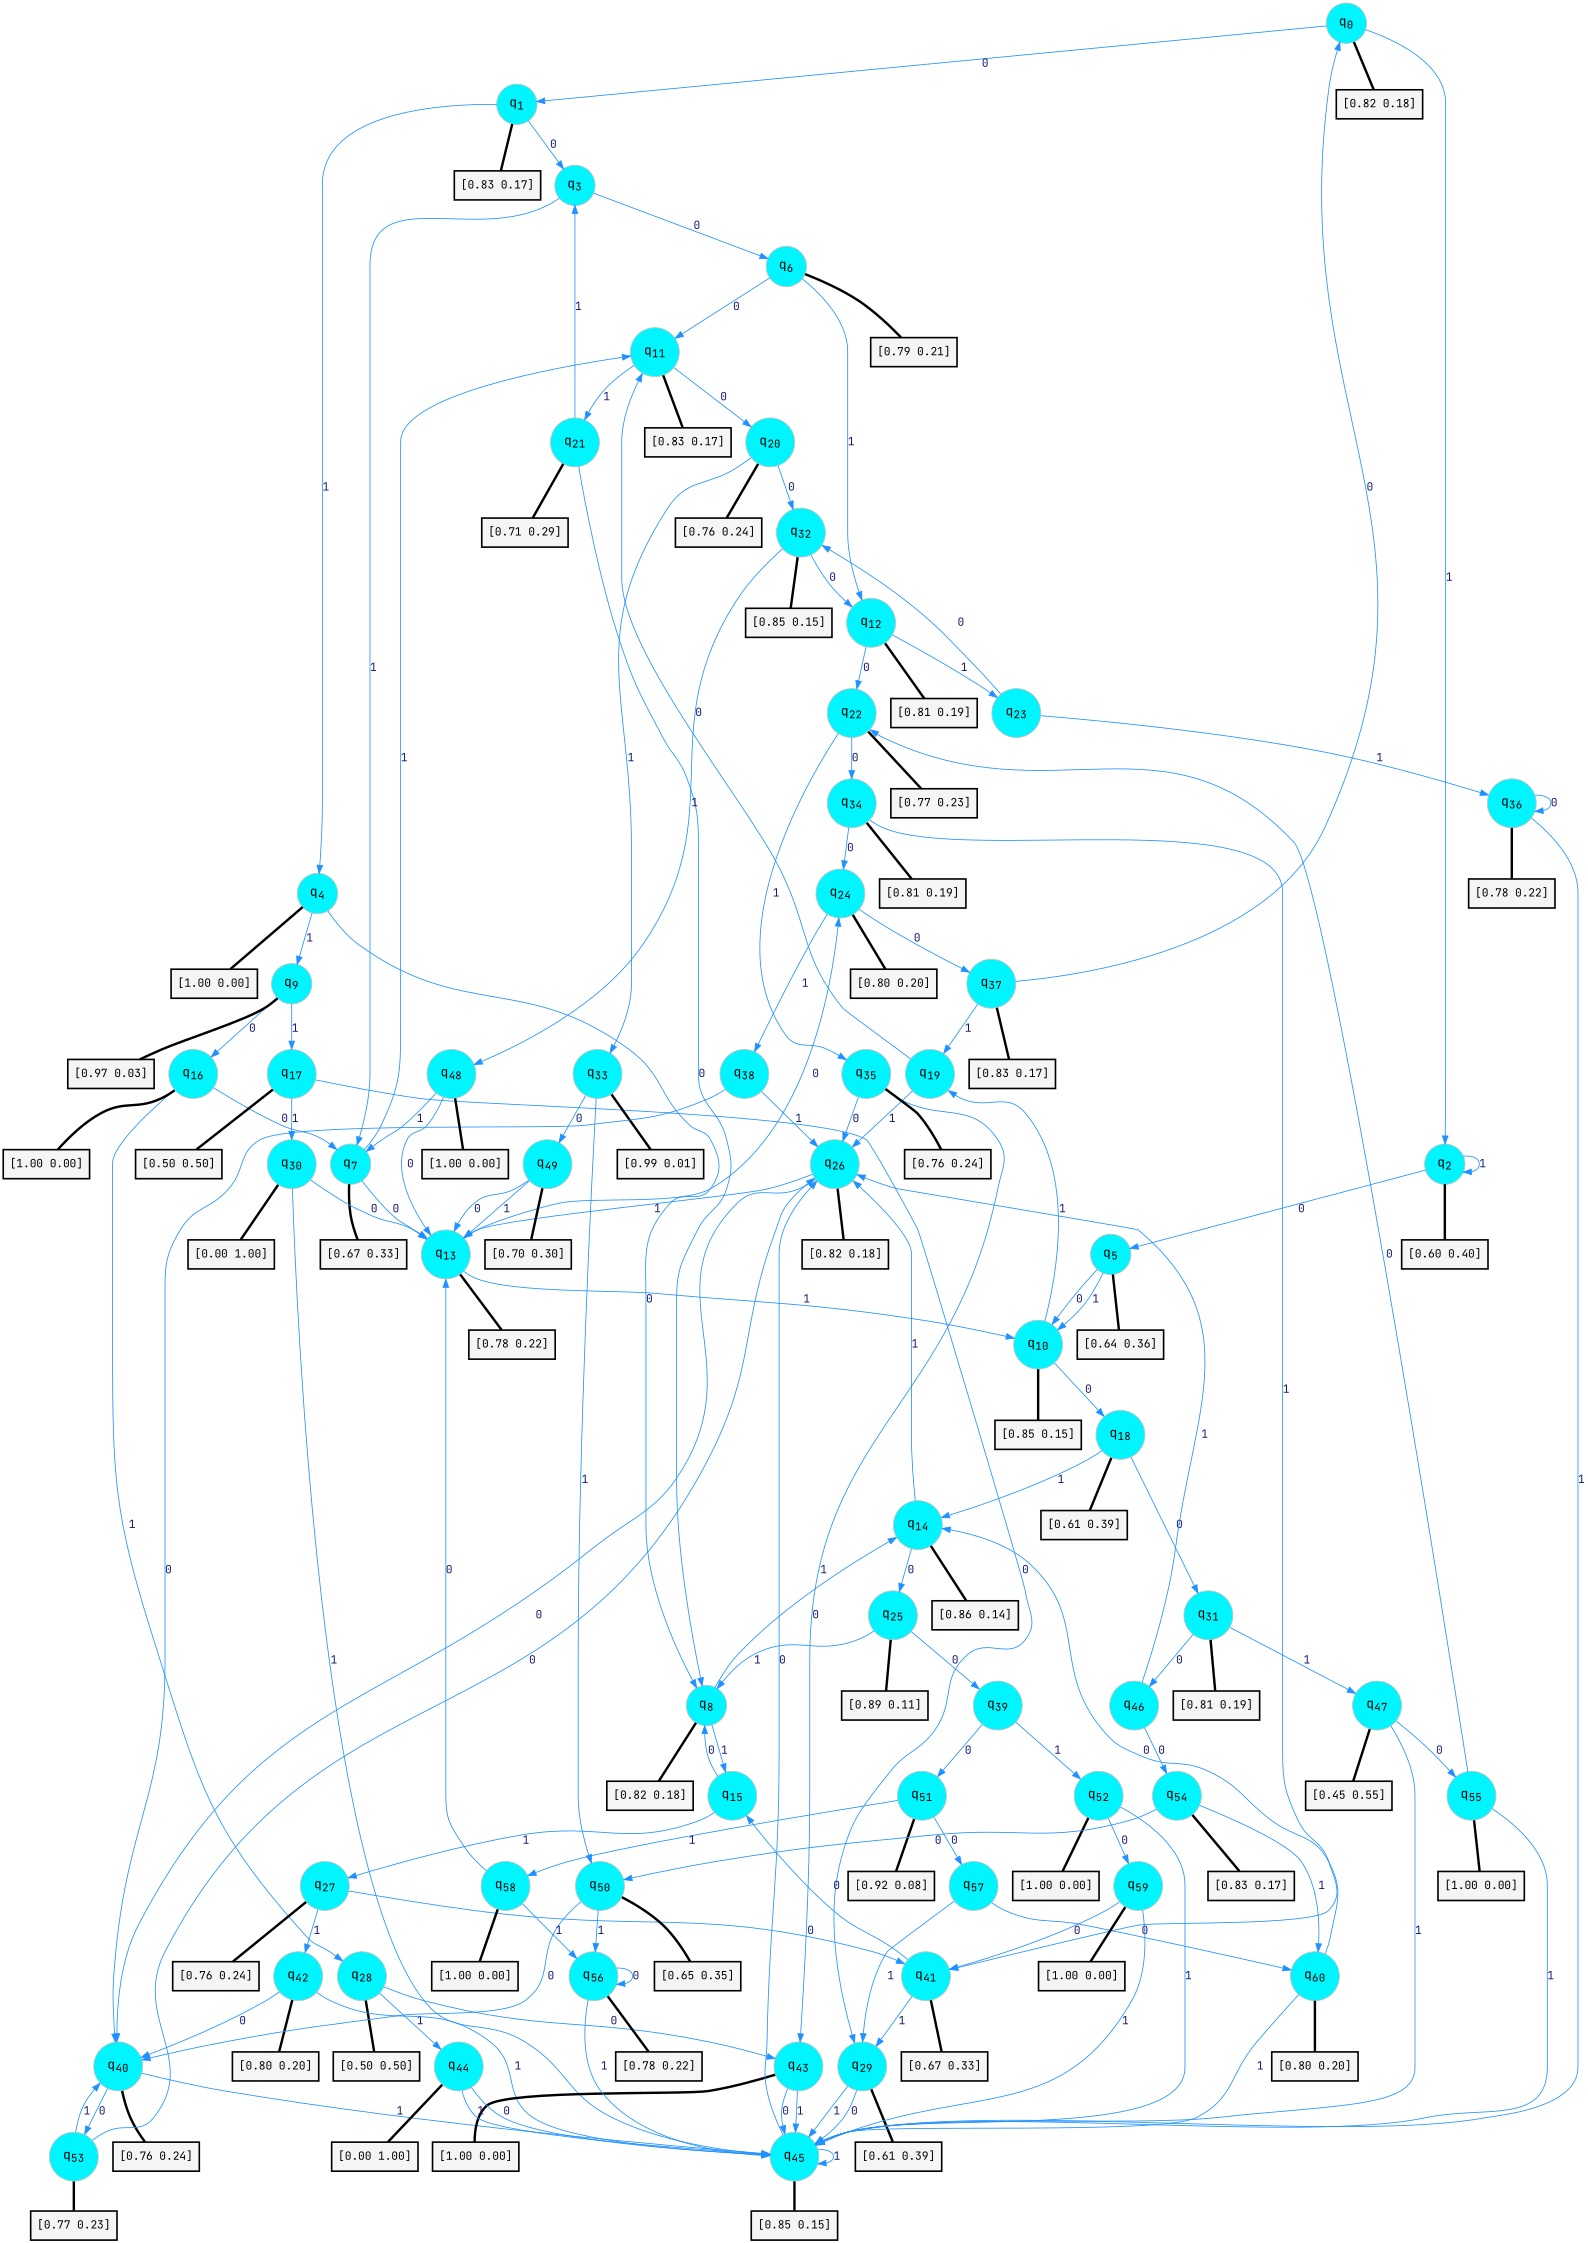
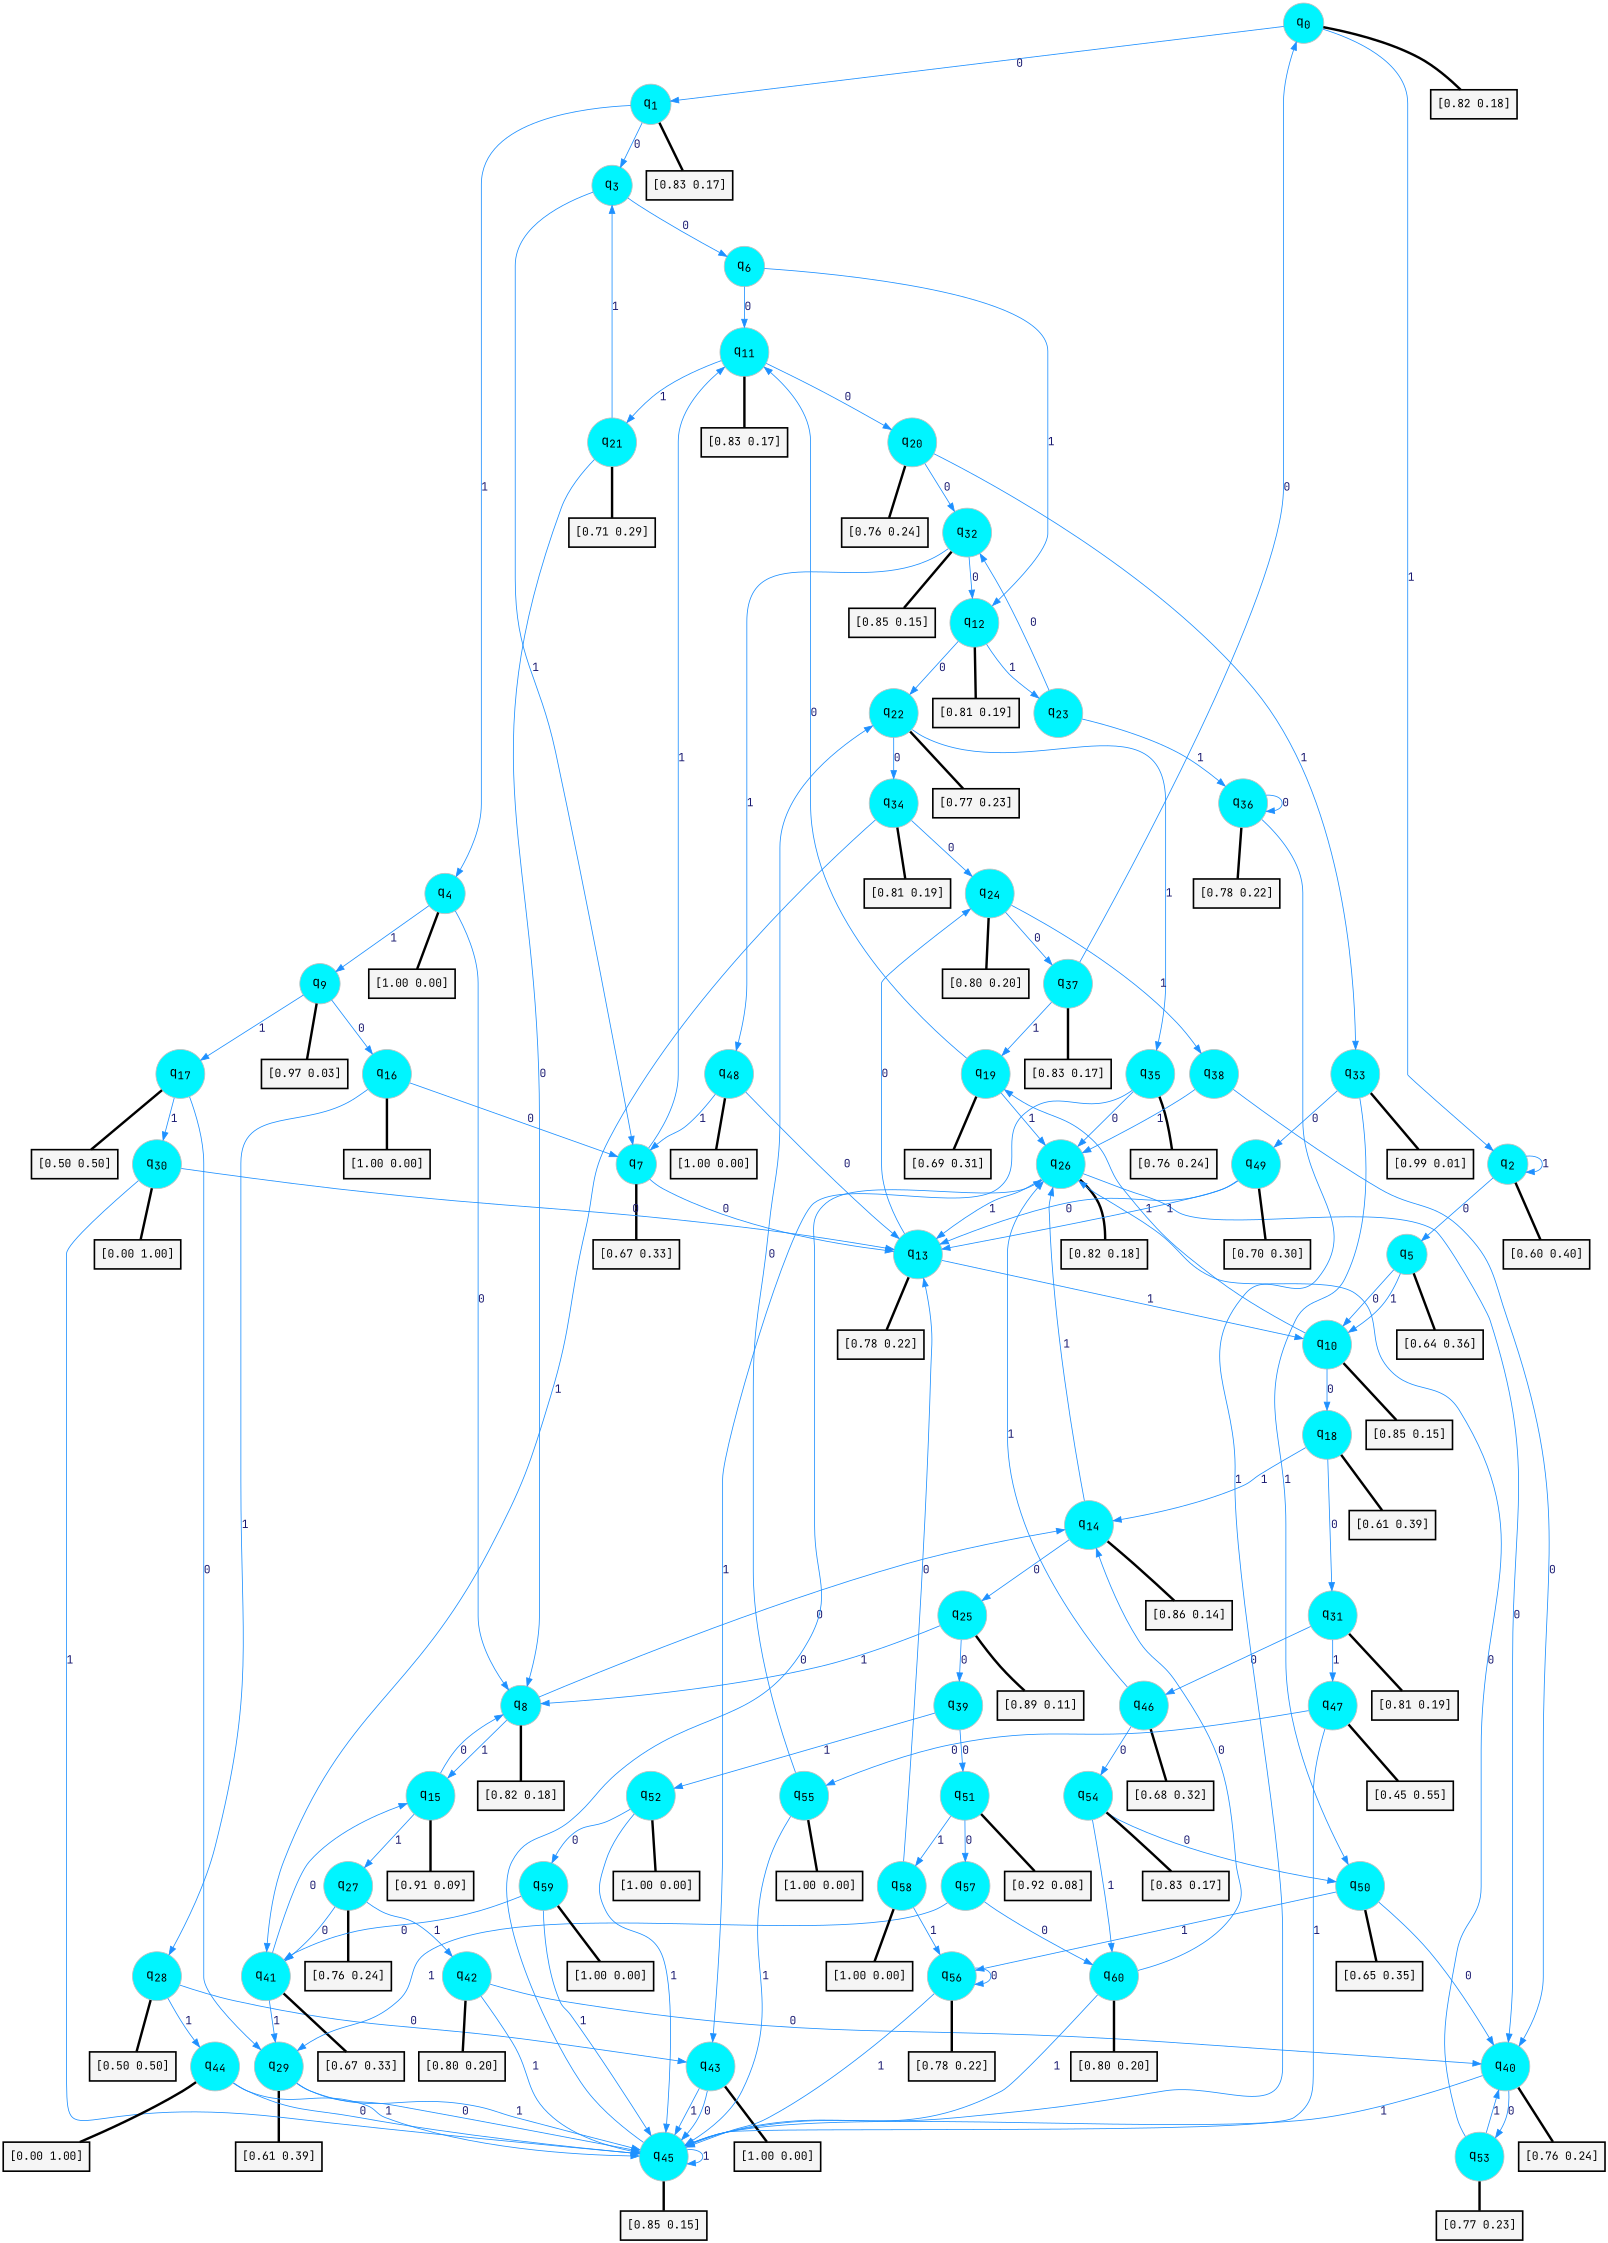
node "[0.79 0.21]": removed
node "[0.69 0.31]": added
node "[0.68 0.32]": added
node "[0.91 0.09]": added
